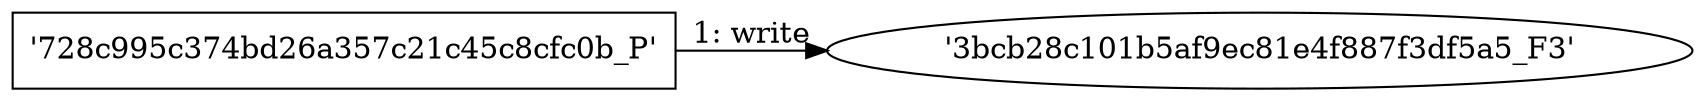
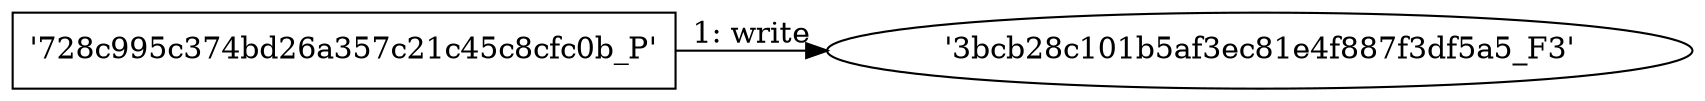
node "'3bcb28c101b5af9ec81e4f887f3df5a5_F3'": label "'3bcb28c101b5af9ec81e4f887f3df5a5_F3'" -> "'3bcb28c101b5af3ec81e4f887f3df5a5_F3'"
